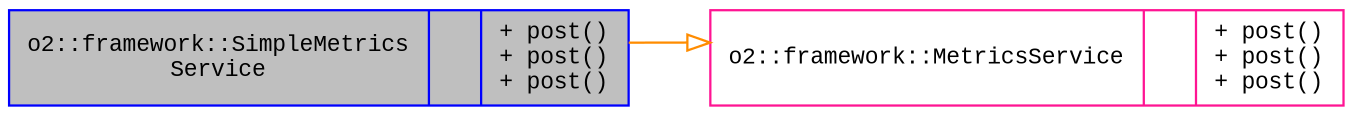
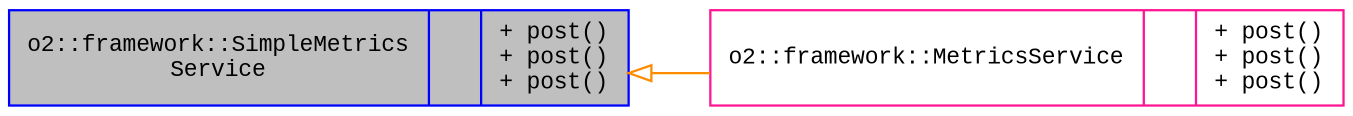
edge "o2::framework::SimpleMetrics" -> "o2::framework::MetricsService": reversed
